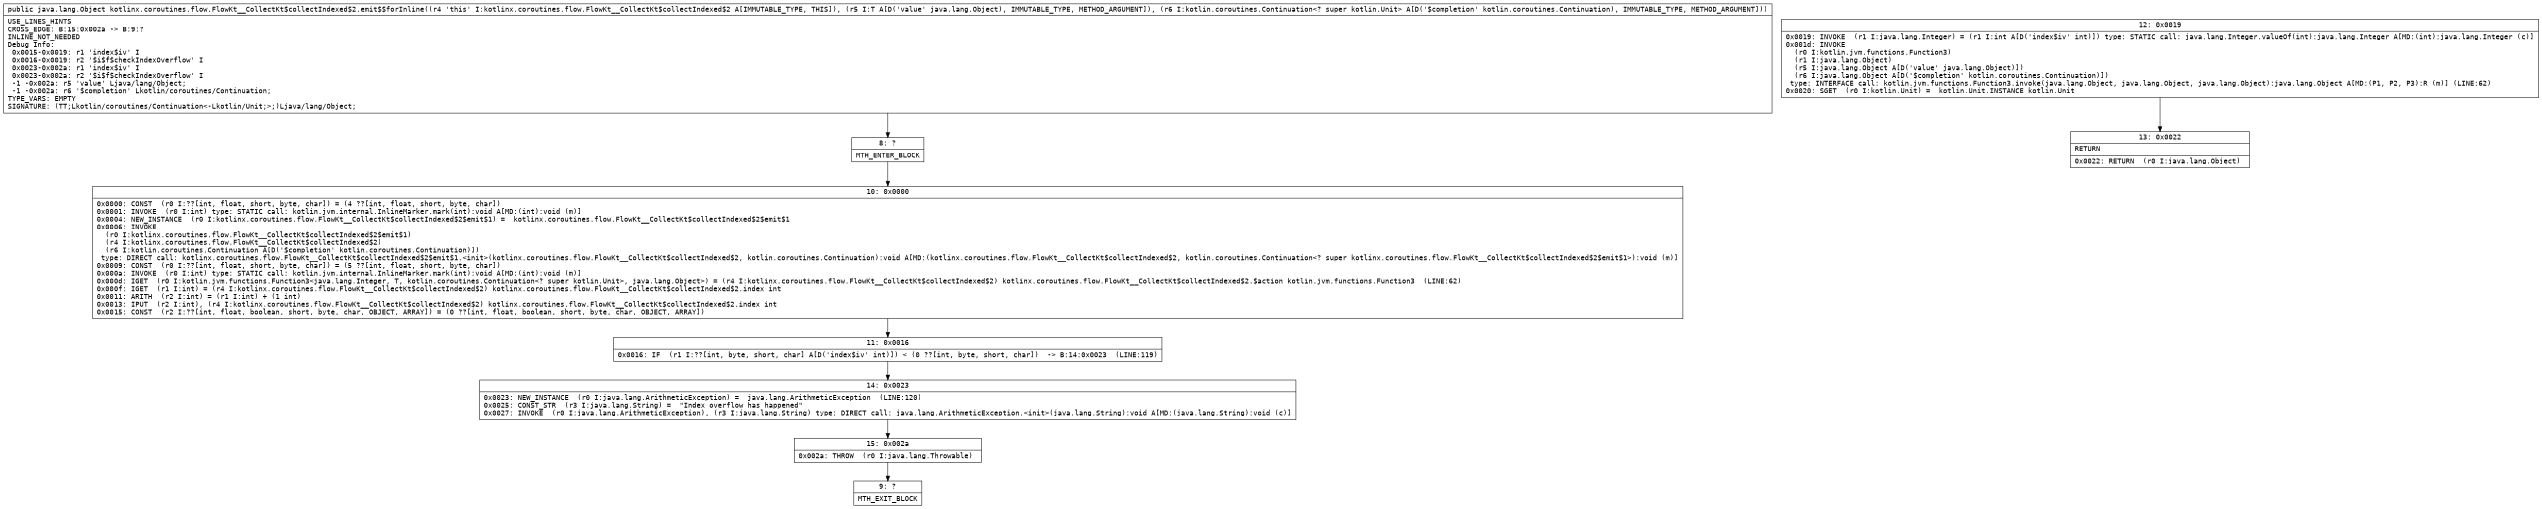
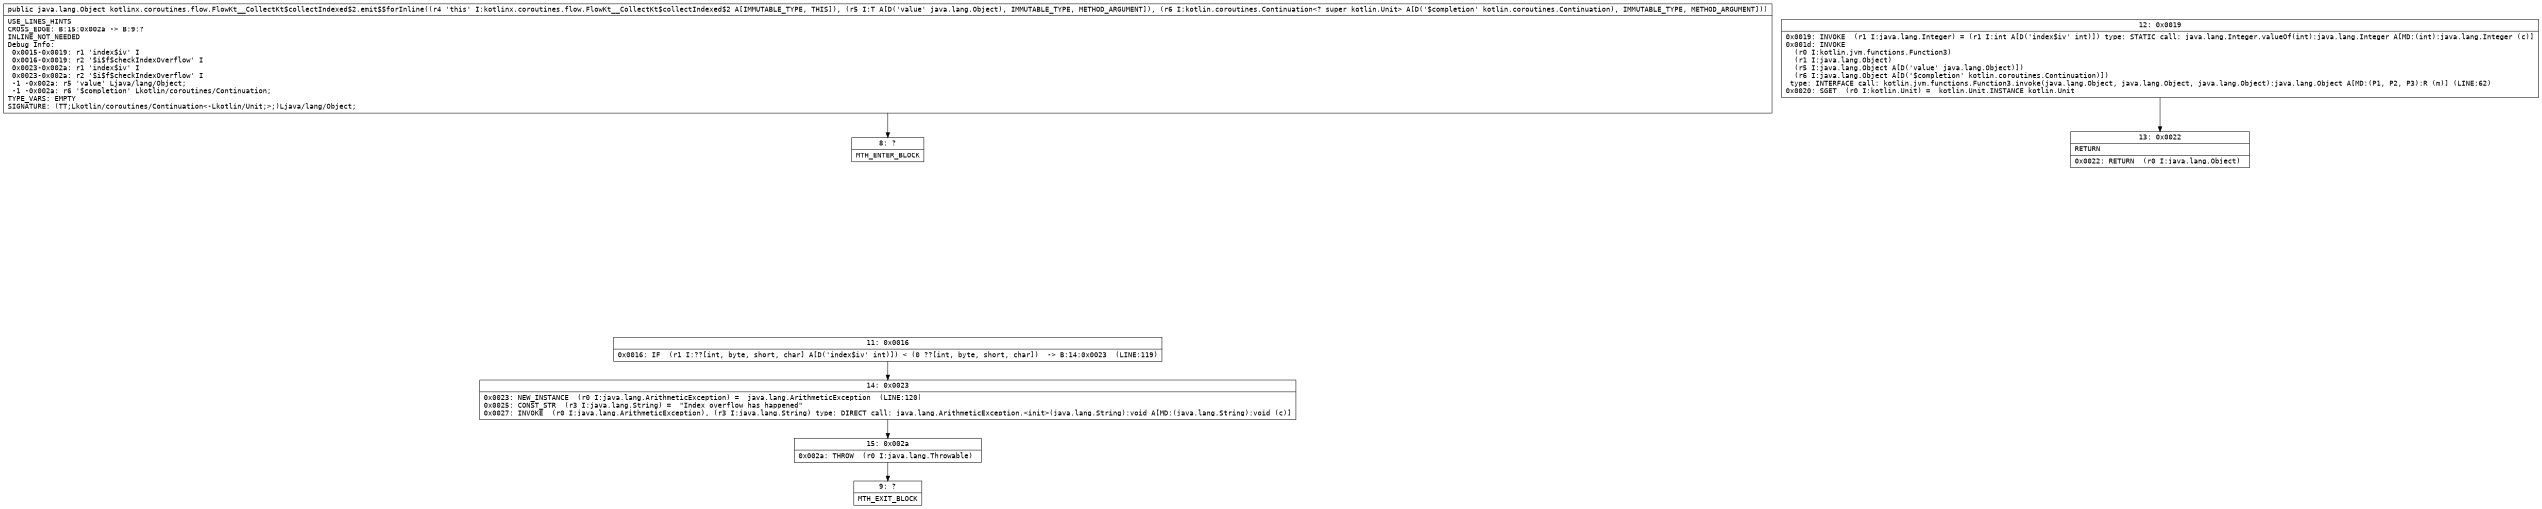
node "10: 0x0000": removed
